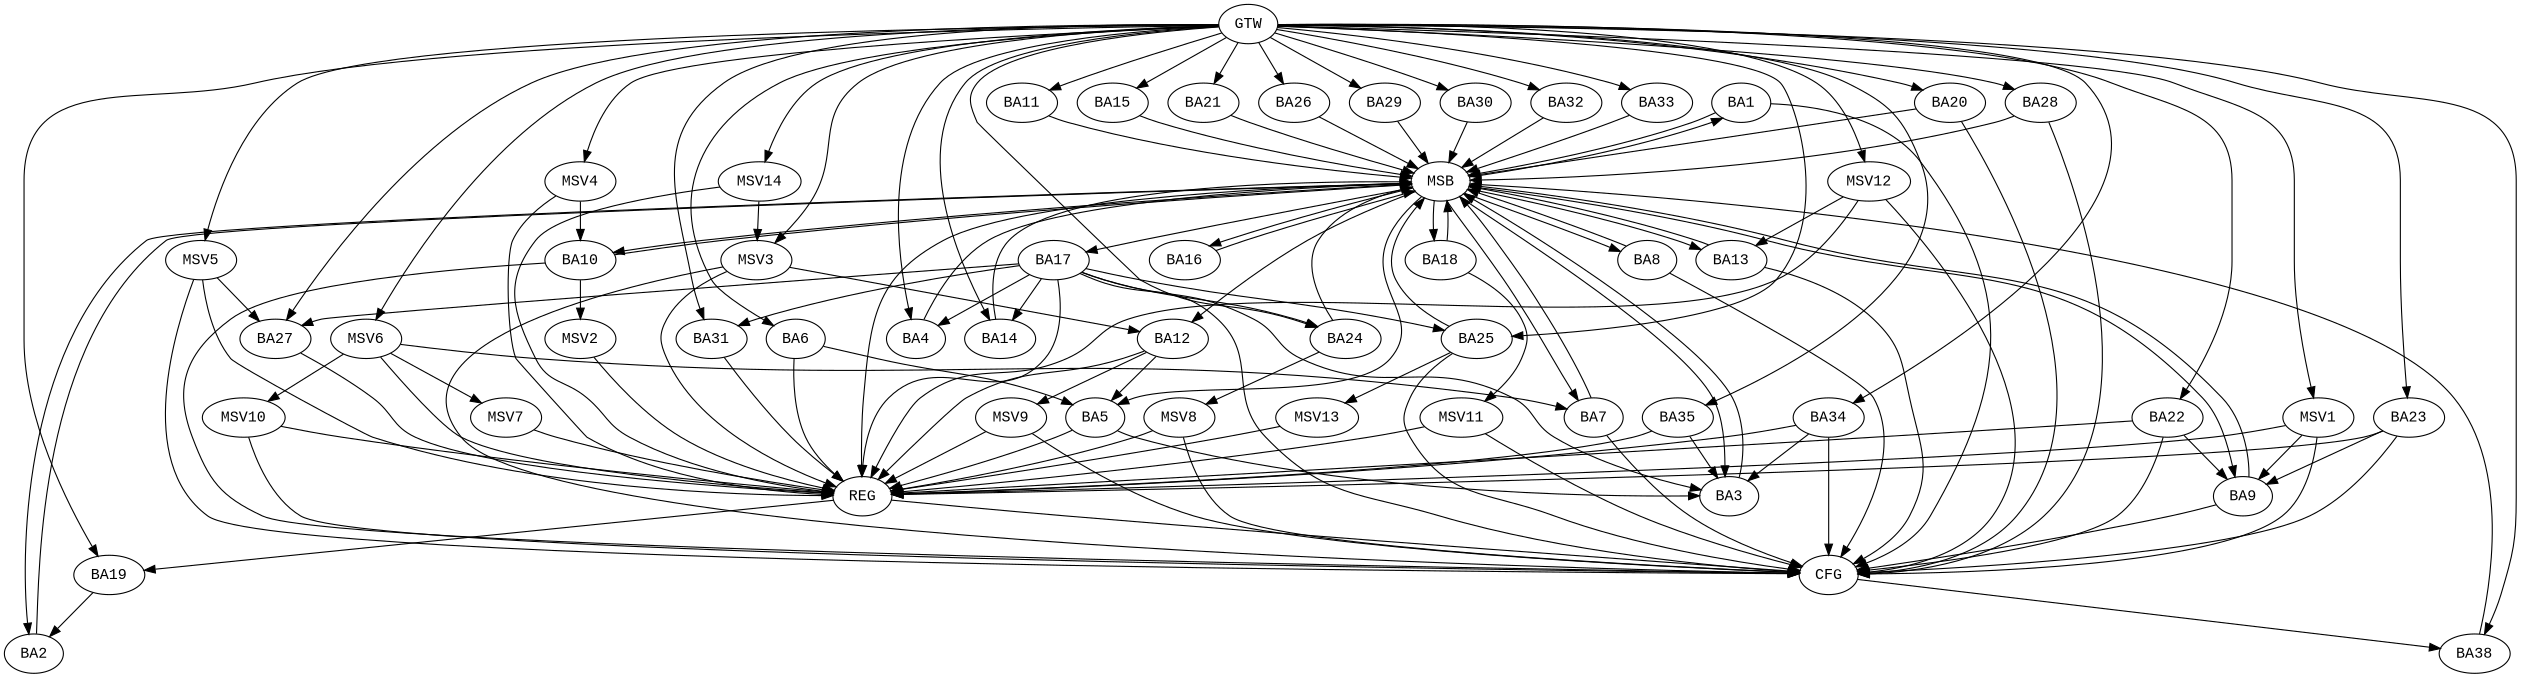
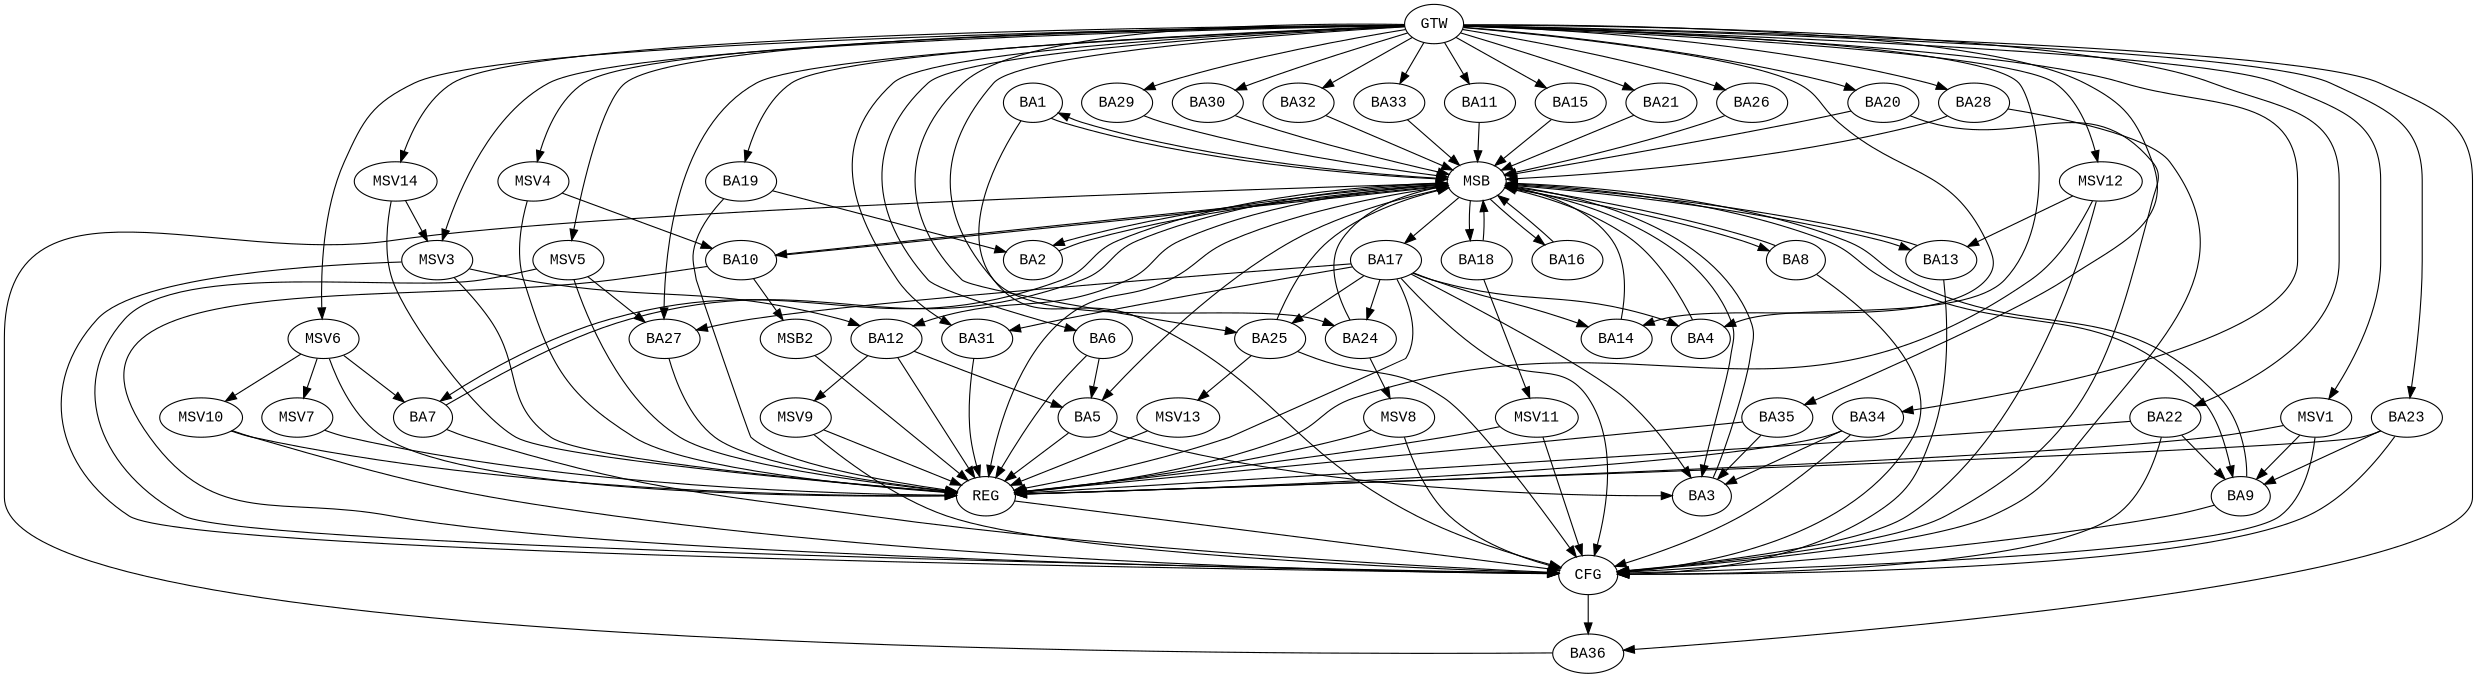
node "MSV2": label "MSV2" -> "MSB2"
edge "REG" -> "BA19": reversed
node "BA38": label "BA38" -> "BA36"
